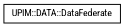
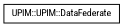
node "UPIM::DATA::DataFederate": label "UPIM::DATA::DataFederate" -> "UPIM::UPIM::DataFederate"
